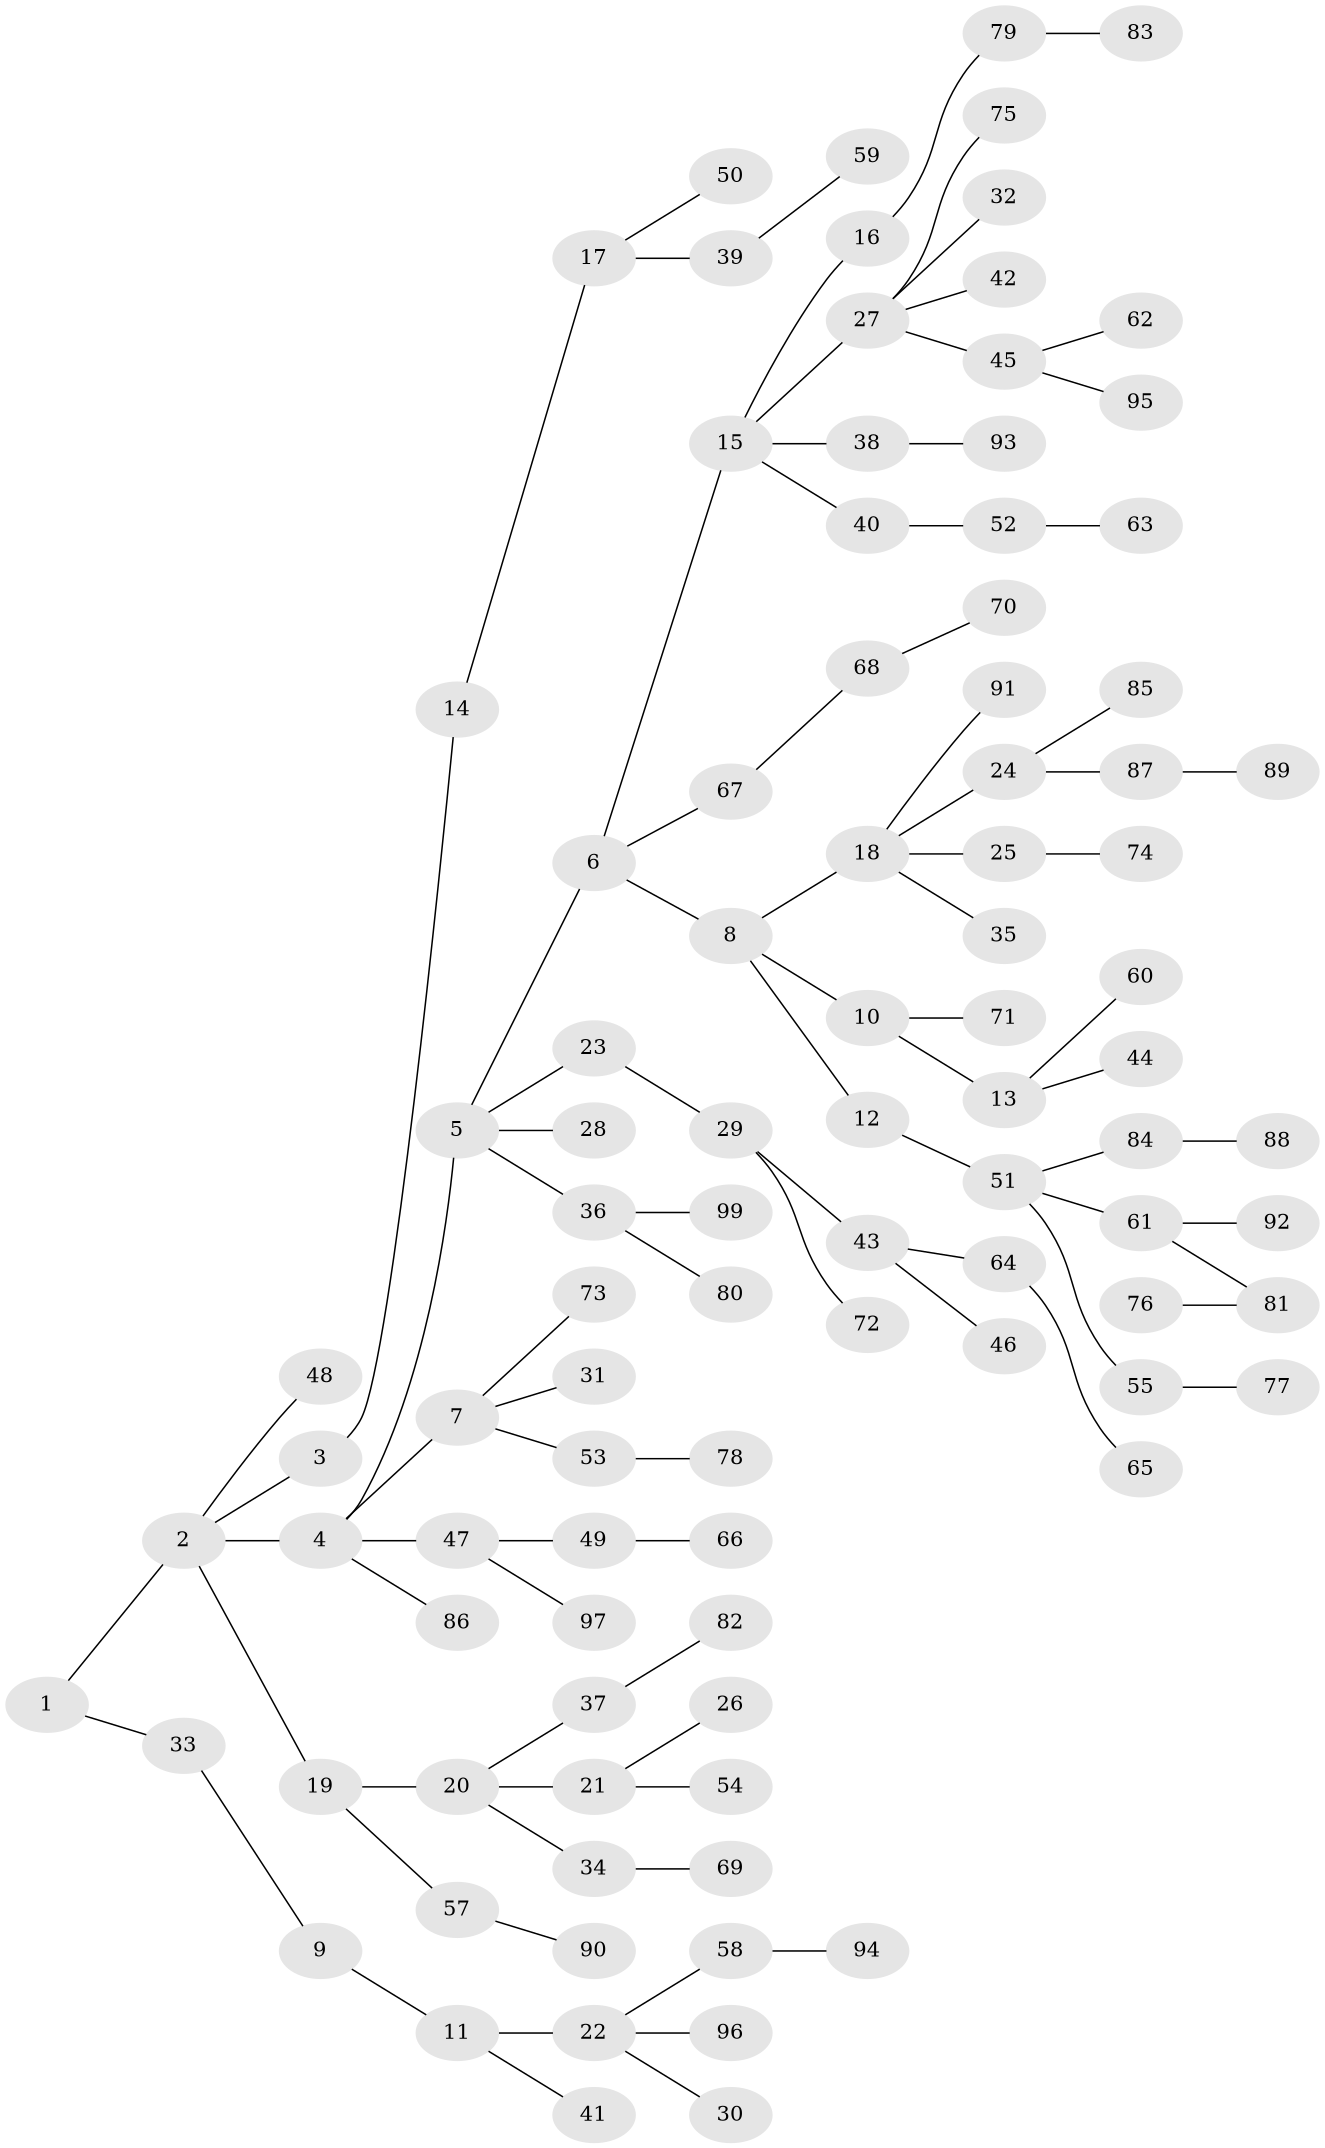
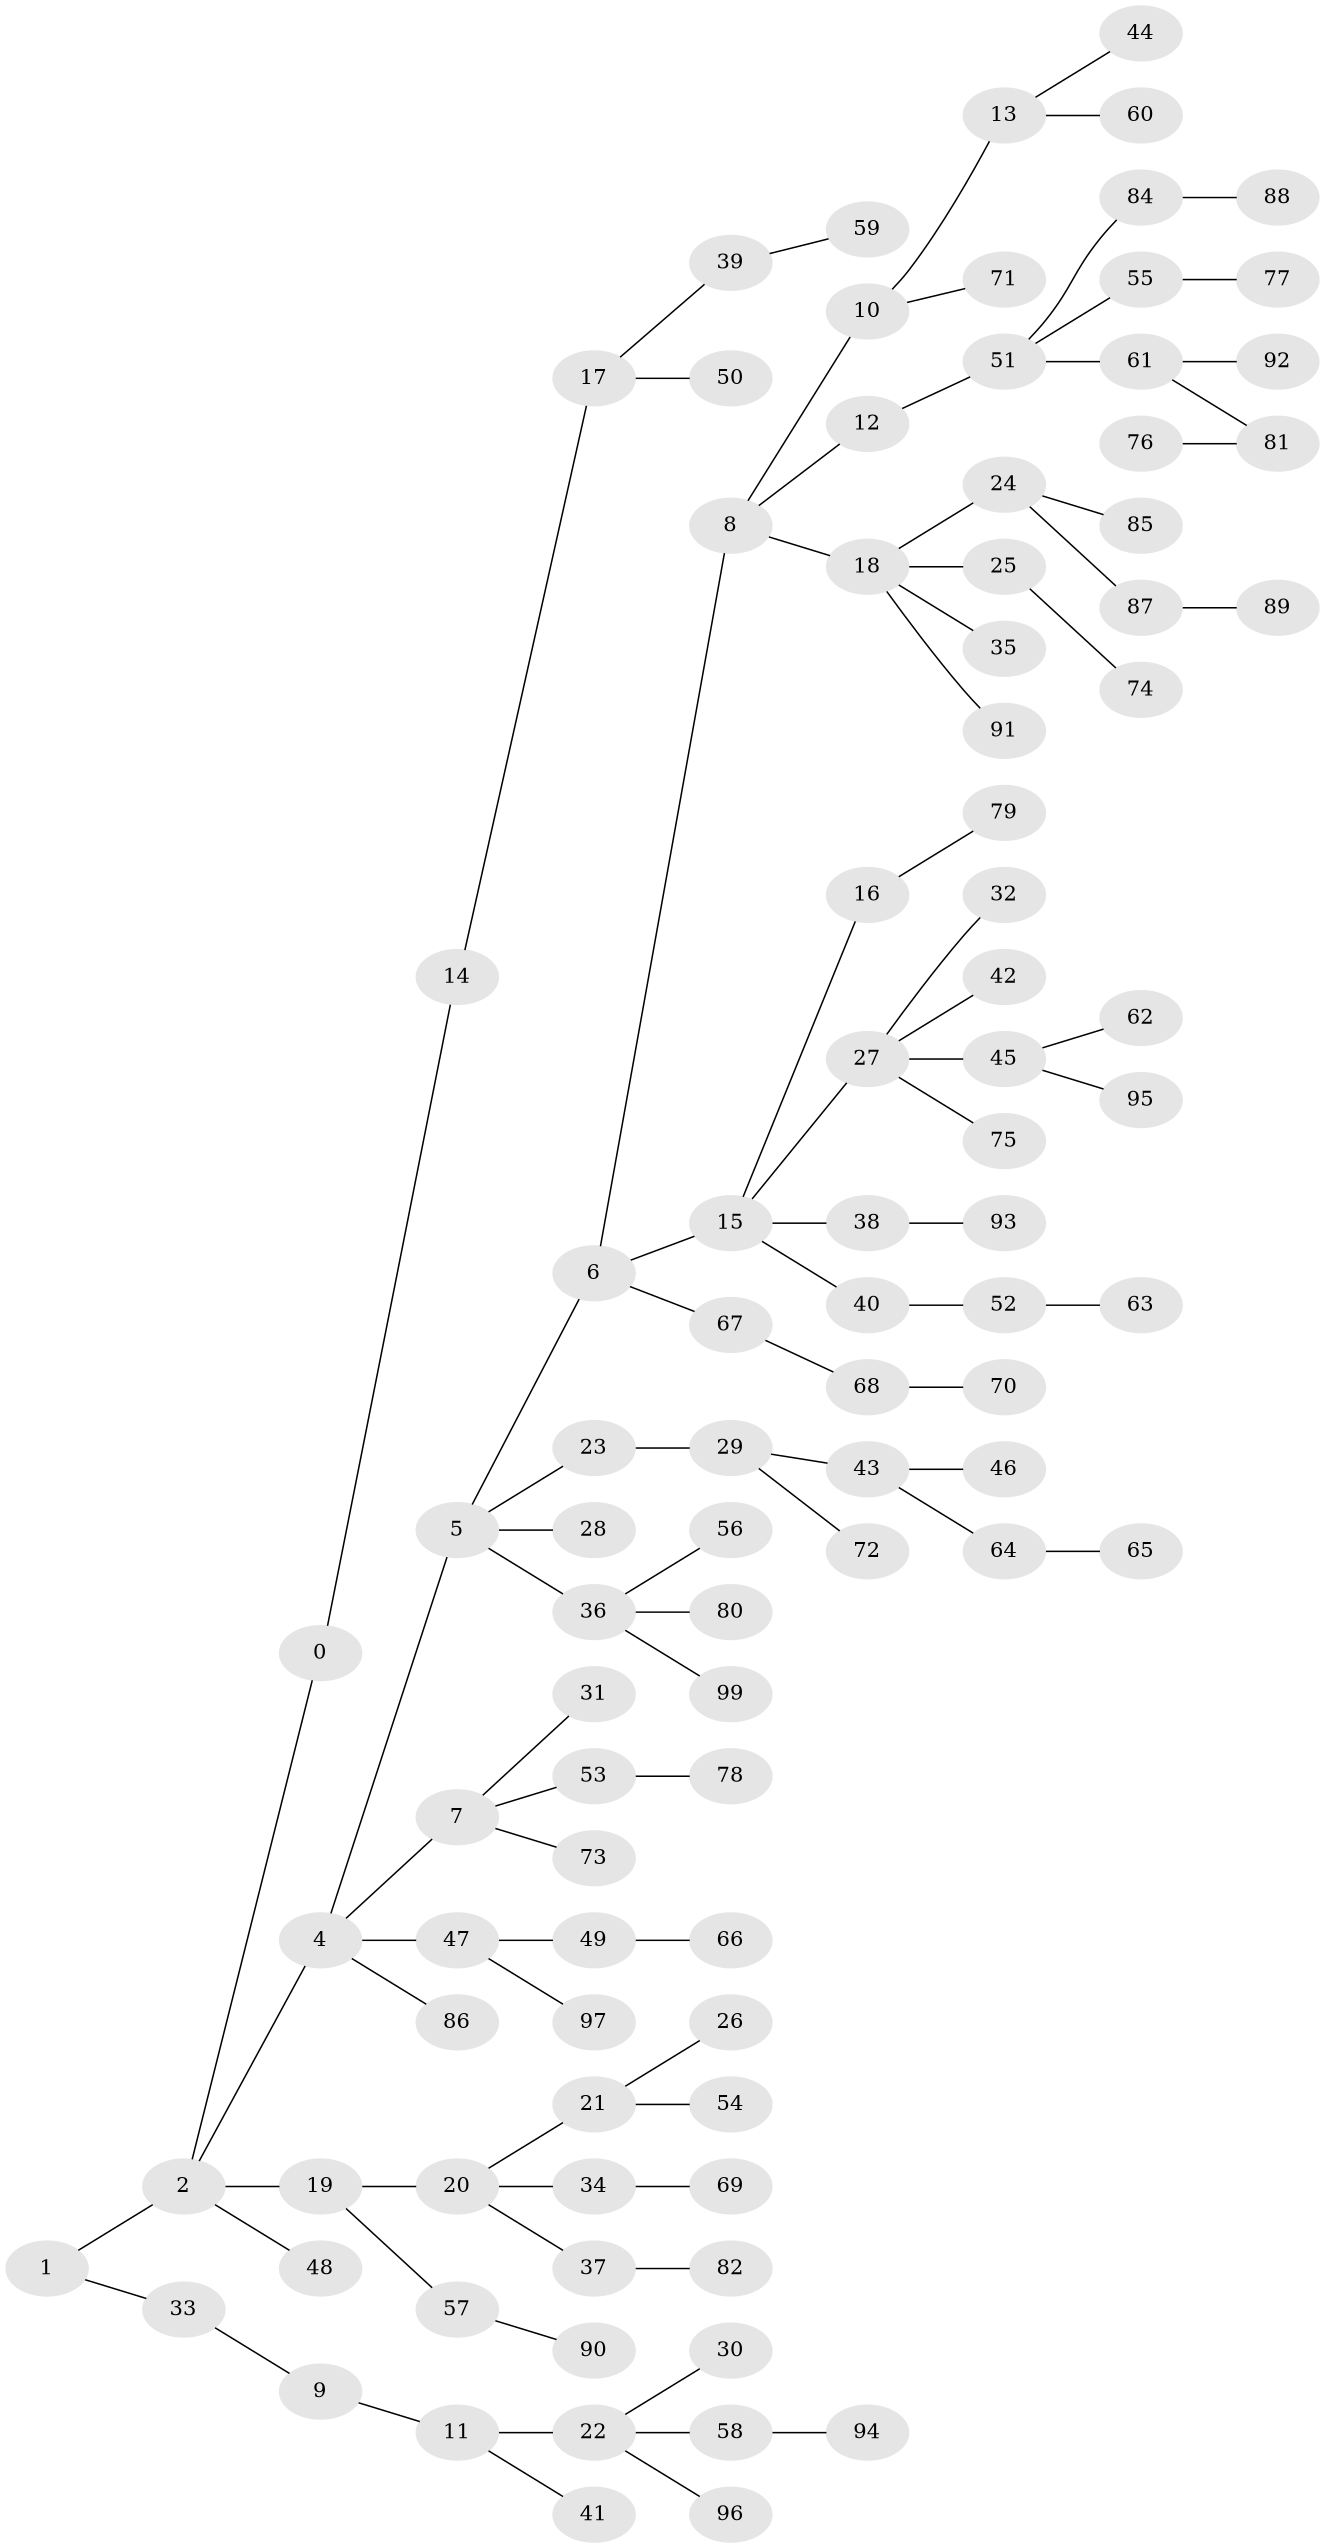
node "83": removed
node "3": label "3" -> "0"
node "56": added
